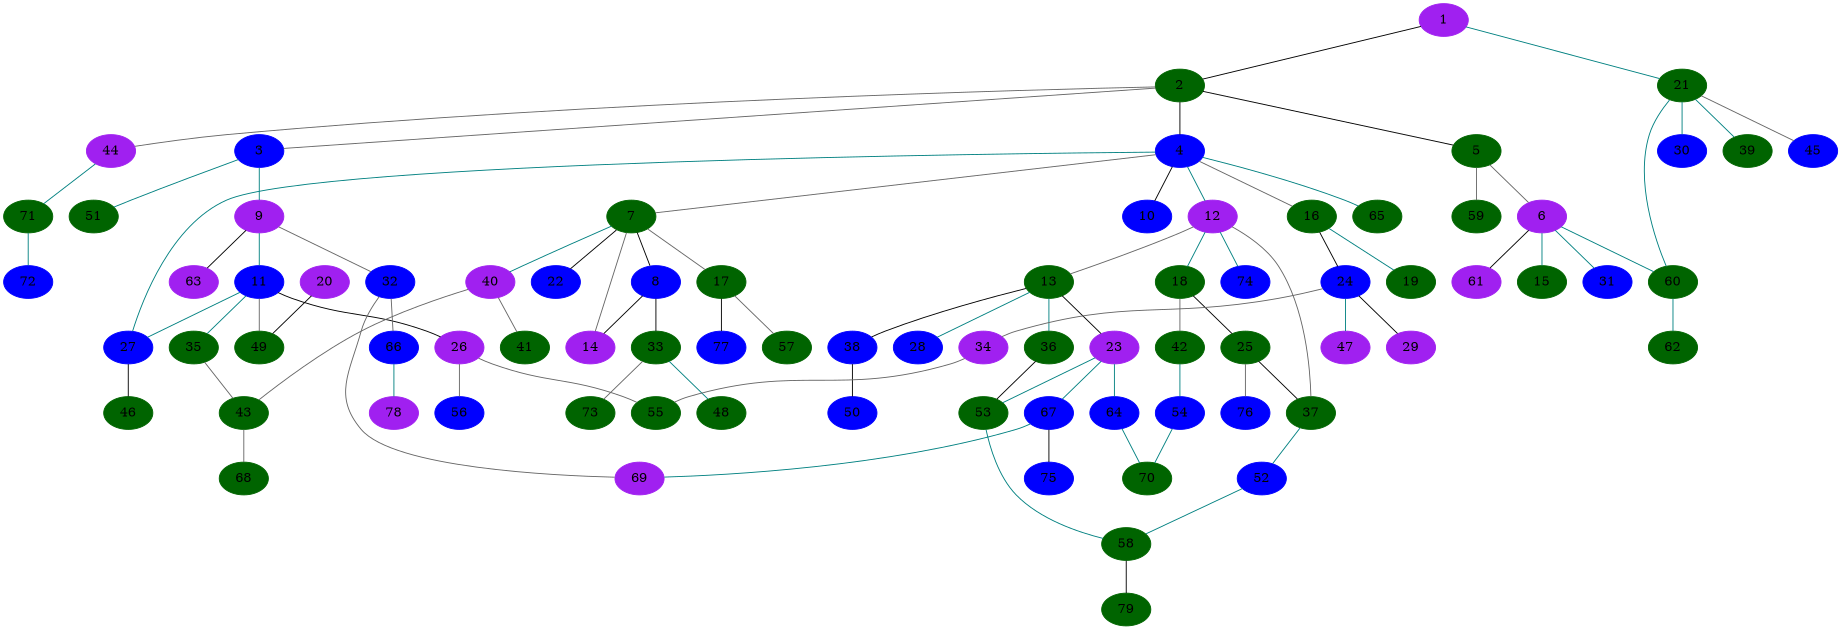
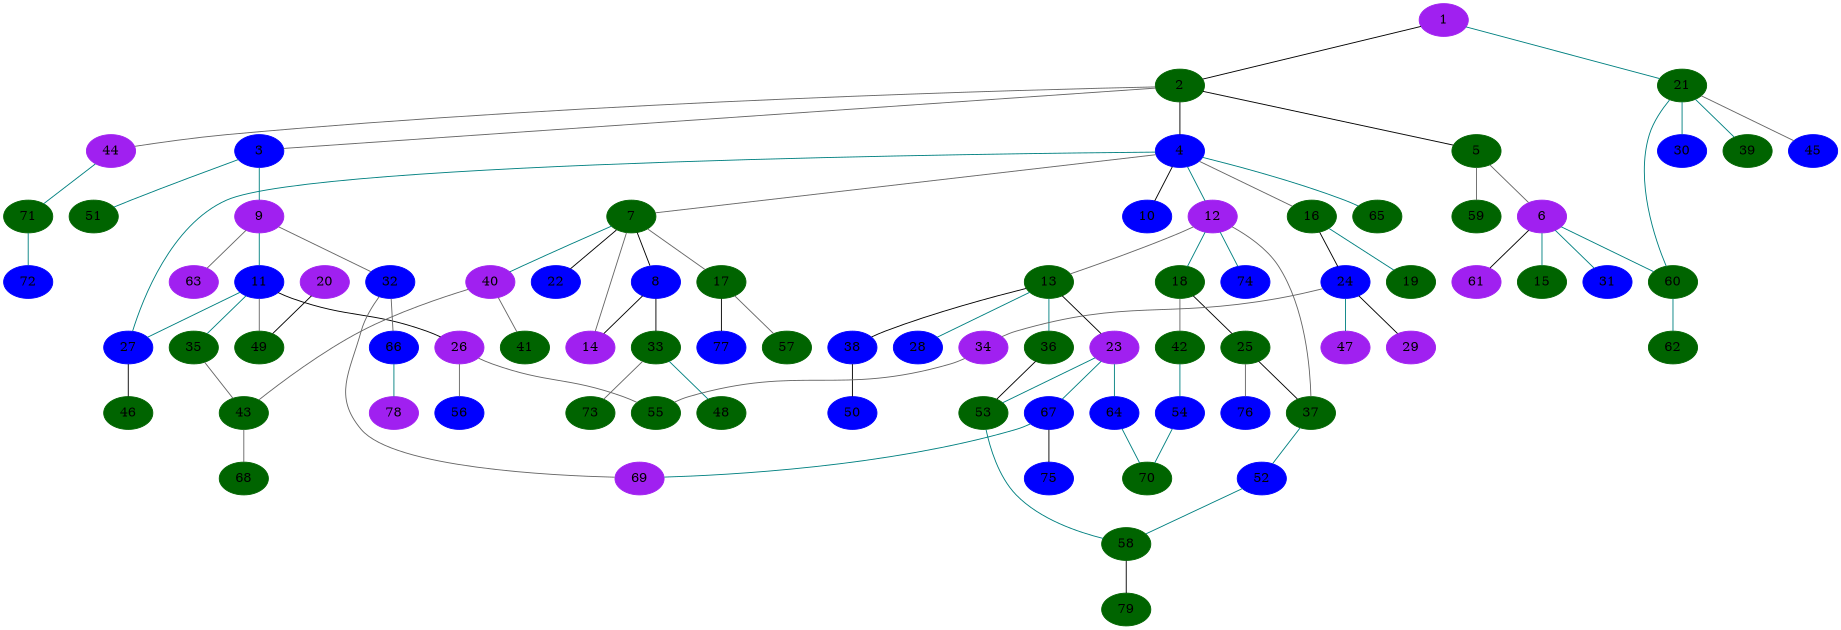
edge "9" -- "63": color black -> gray40
